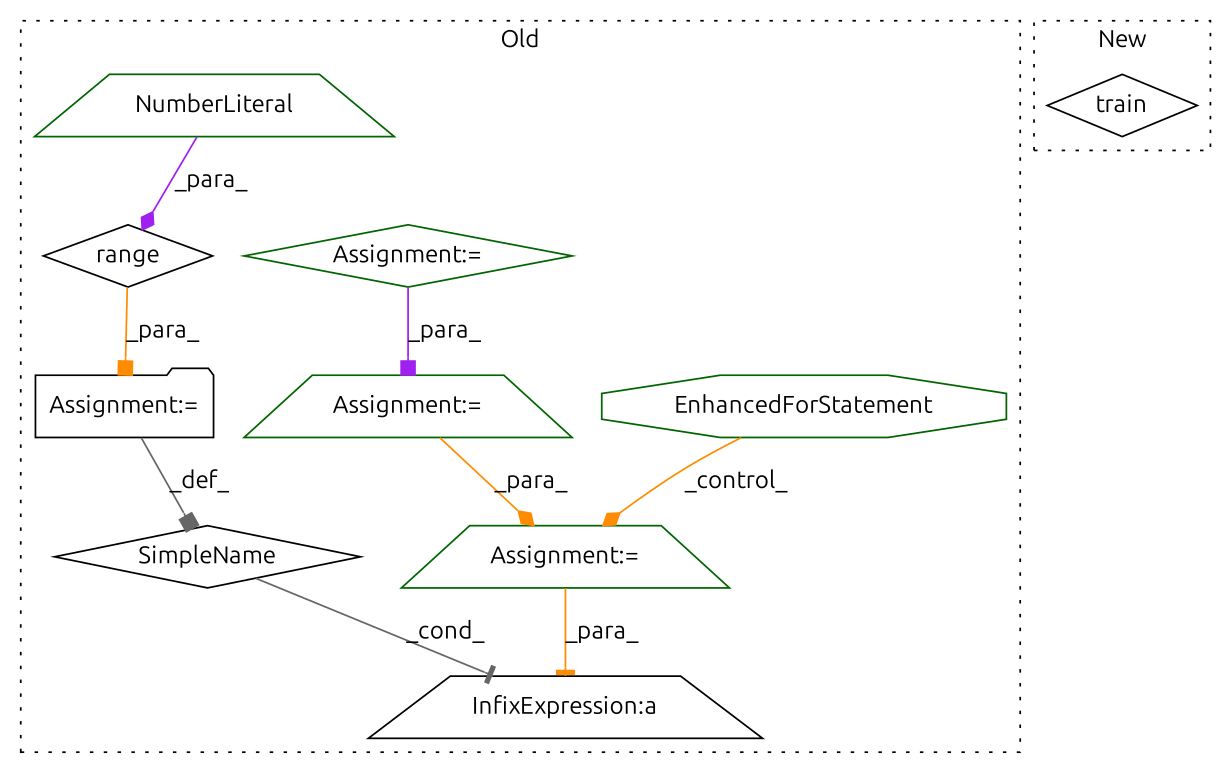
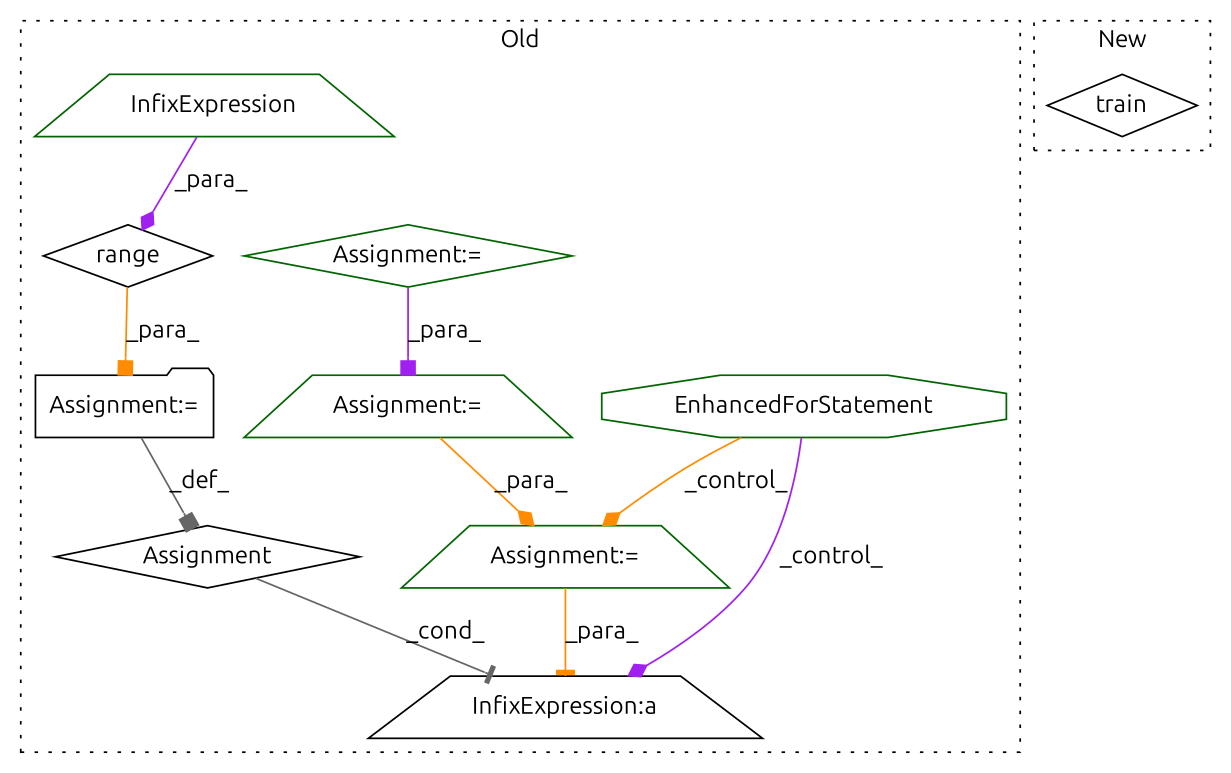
node "NumberLiteral": label "NumberLiteral" -> "InfixExpression"
node "SimpleName": label "SimpleName" -> "Assignment"
edge "EnhancedForStatement" -> "InfixExpression:a": added, label "_control_"
